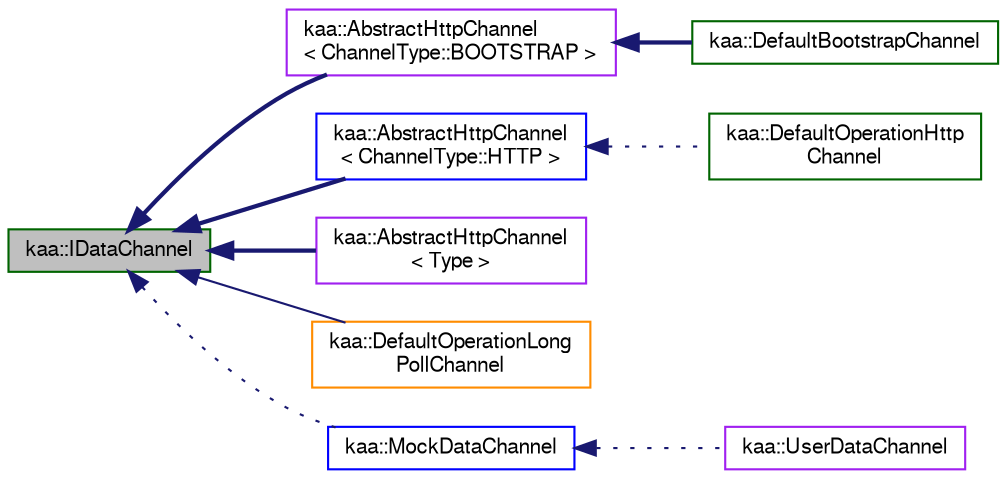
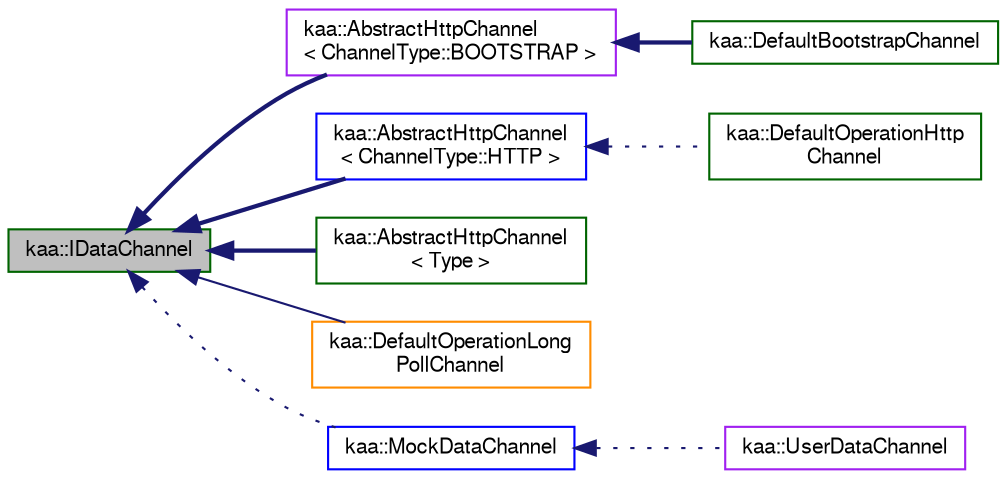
node "kaa::AbstractHttpChannel < Type >": color purple -> darkgreen
